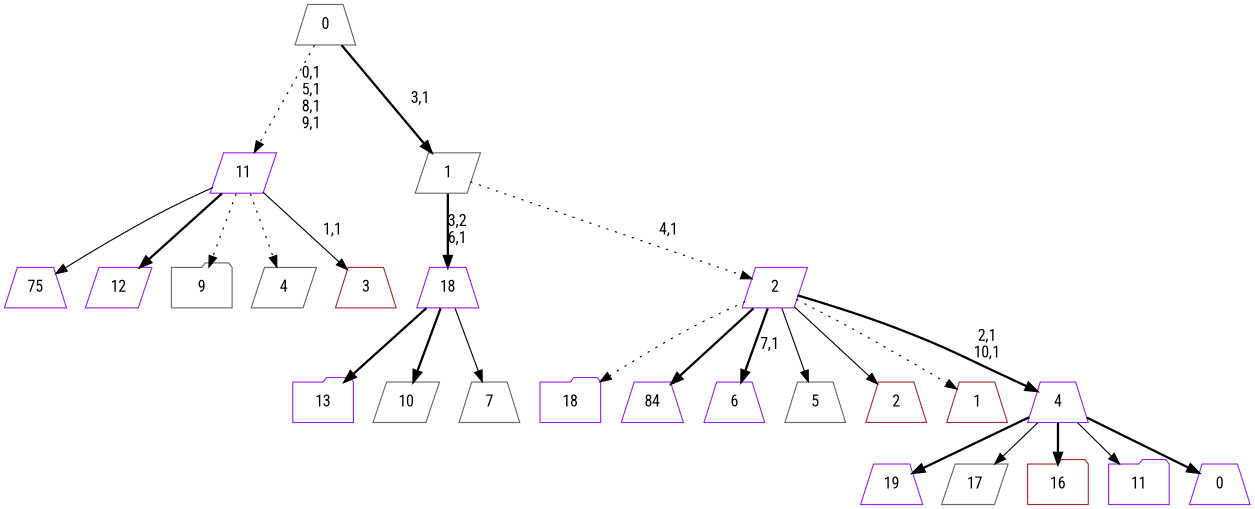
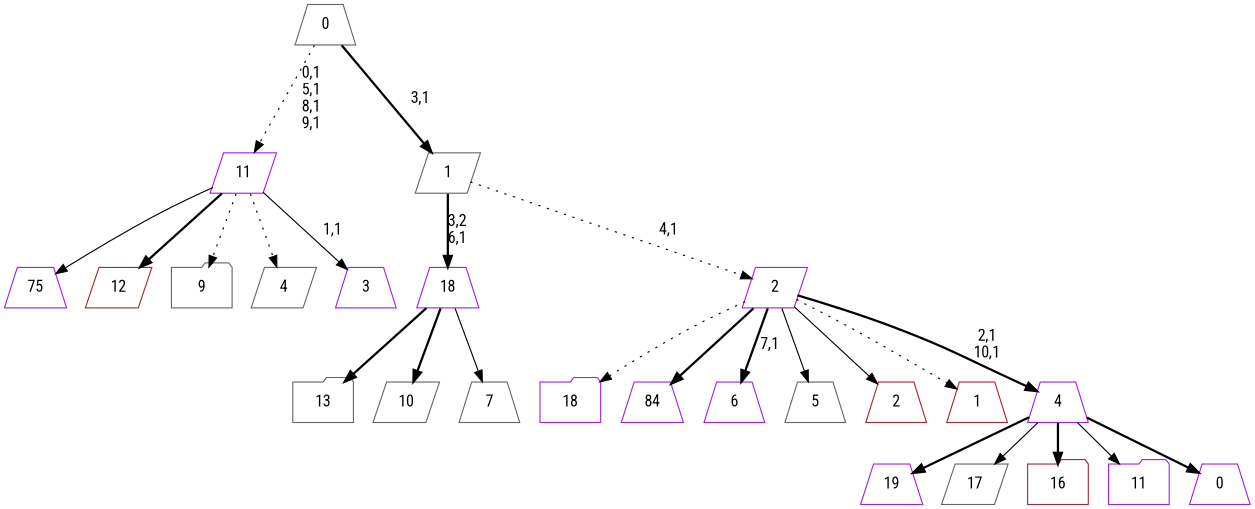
node "12": color purple -> brown
node "3": color brown -> purple
node "13": color purple -> gray40
